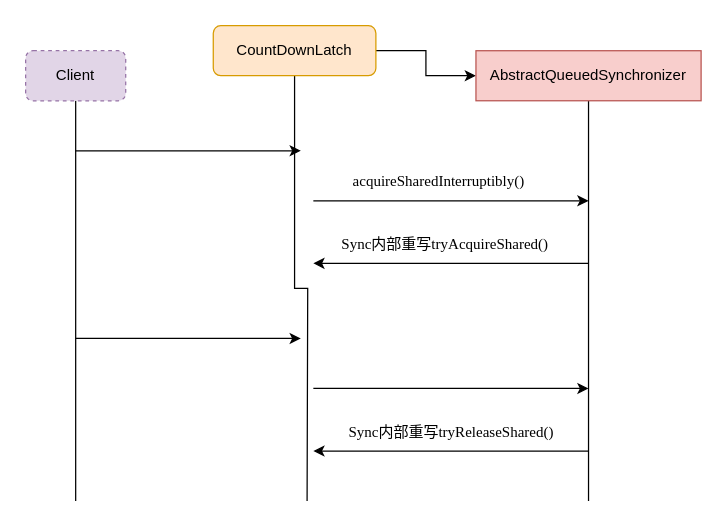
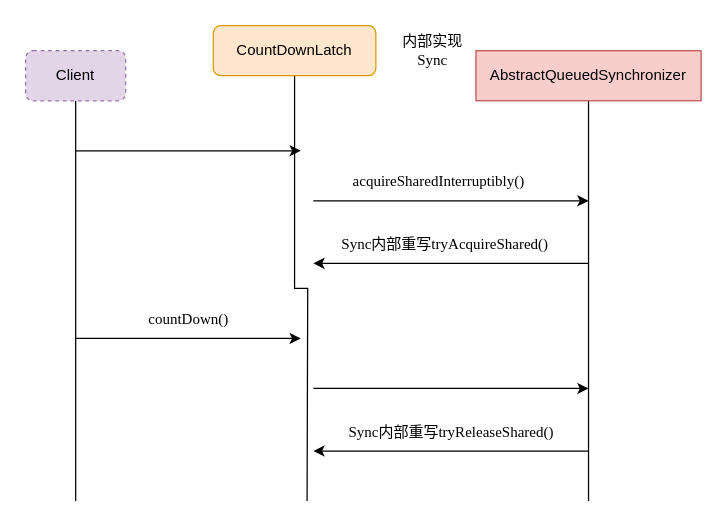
node "内部实现 Sync": added
edge "CountDownLatch" -> "AbstractQueuedSynchronizer": removed
node "countDown()": added
